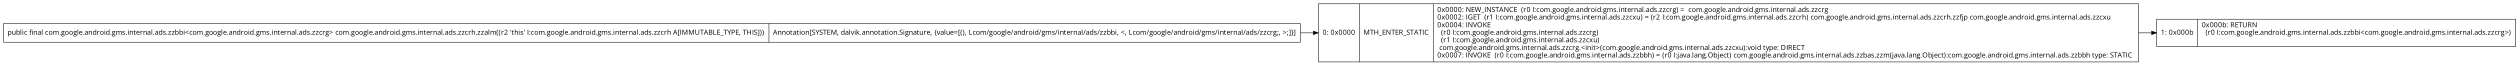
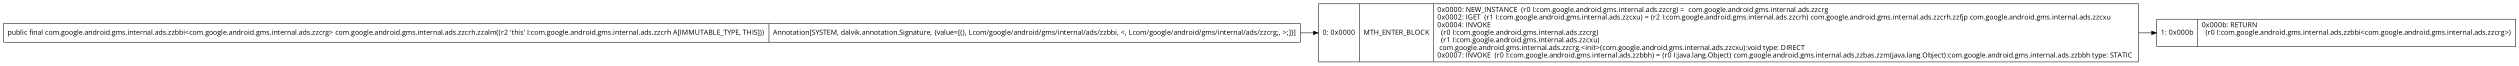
node "0: 0x0000": text "MTH_ENTER_STATIC" -> "MTH_ENTER_BLOCK"
